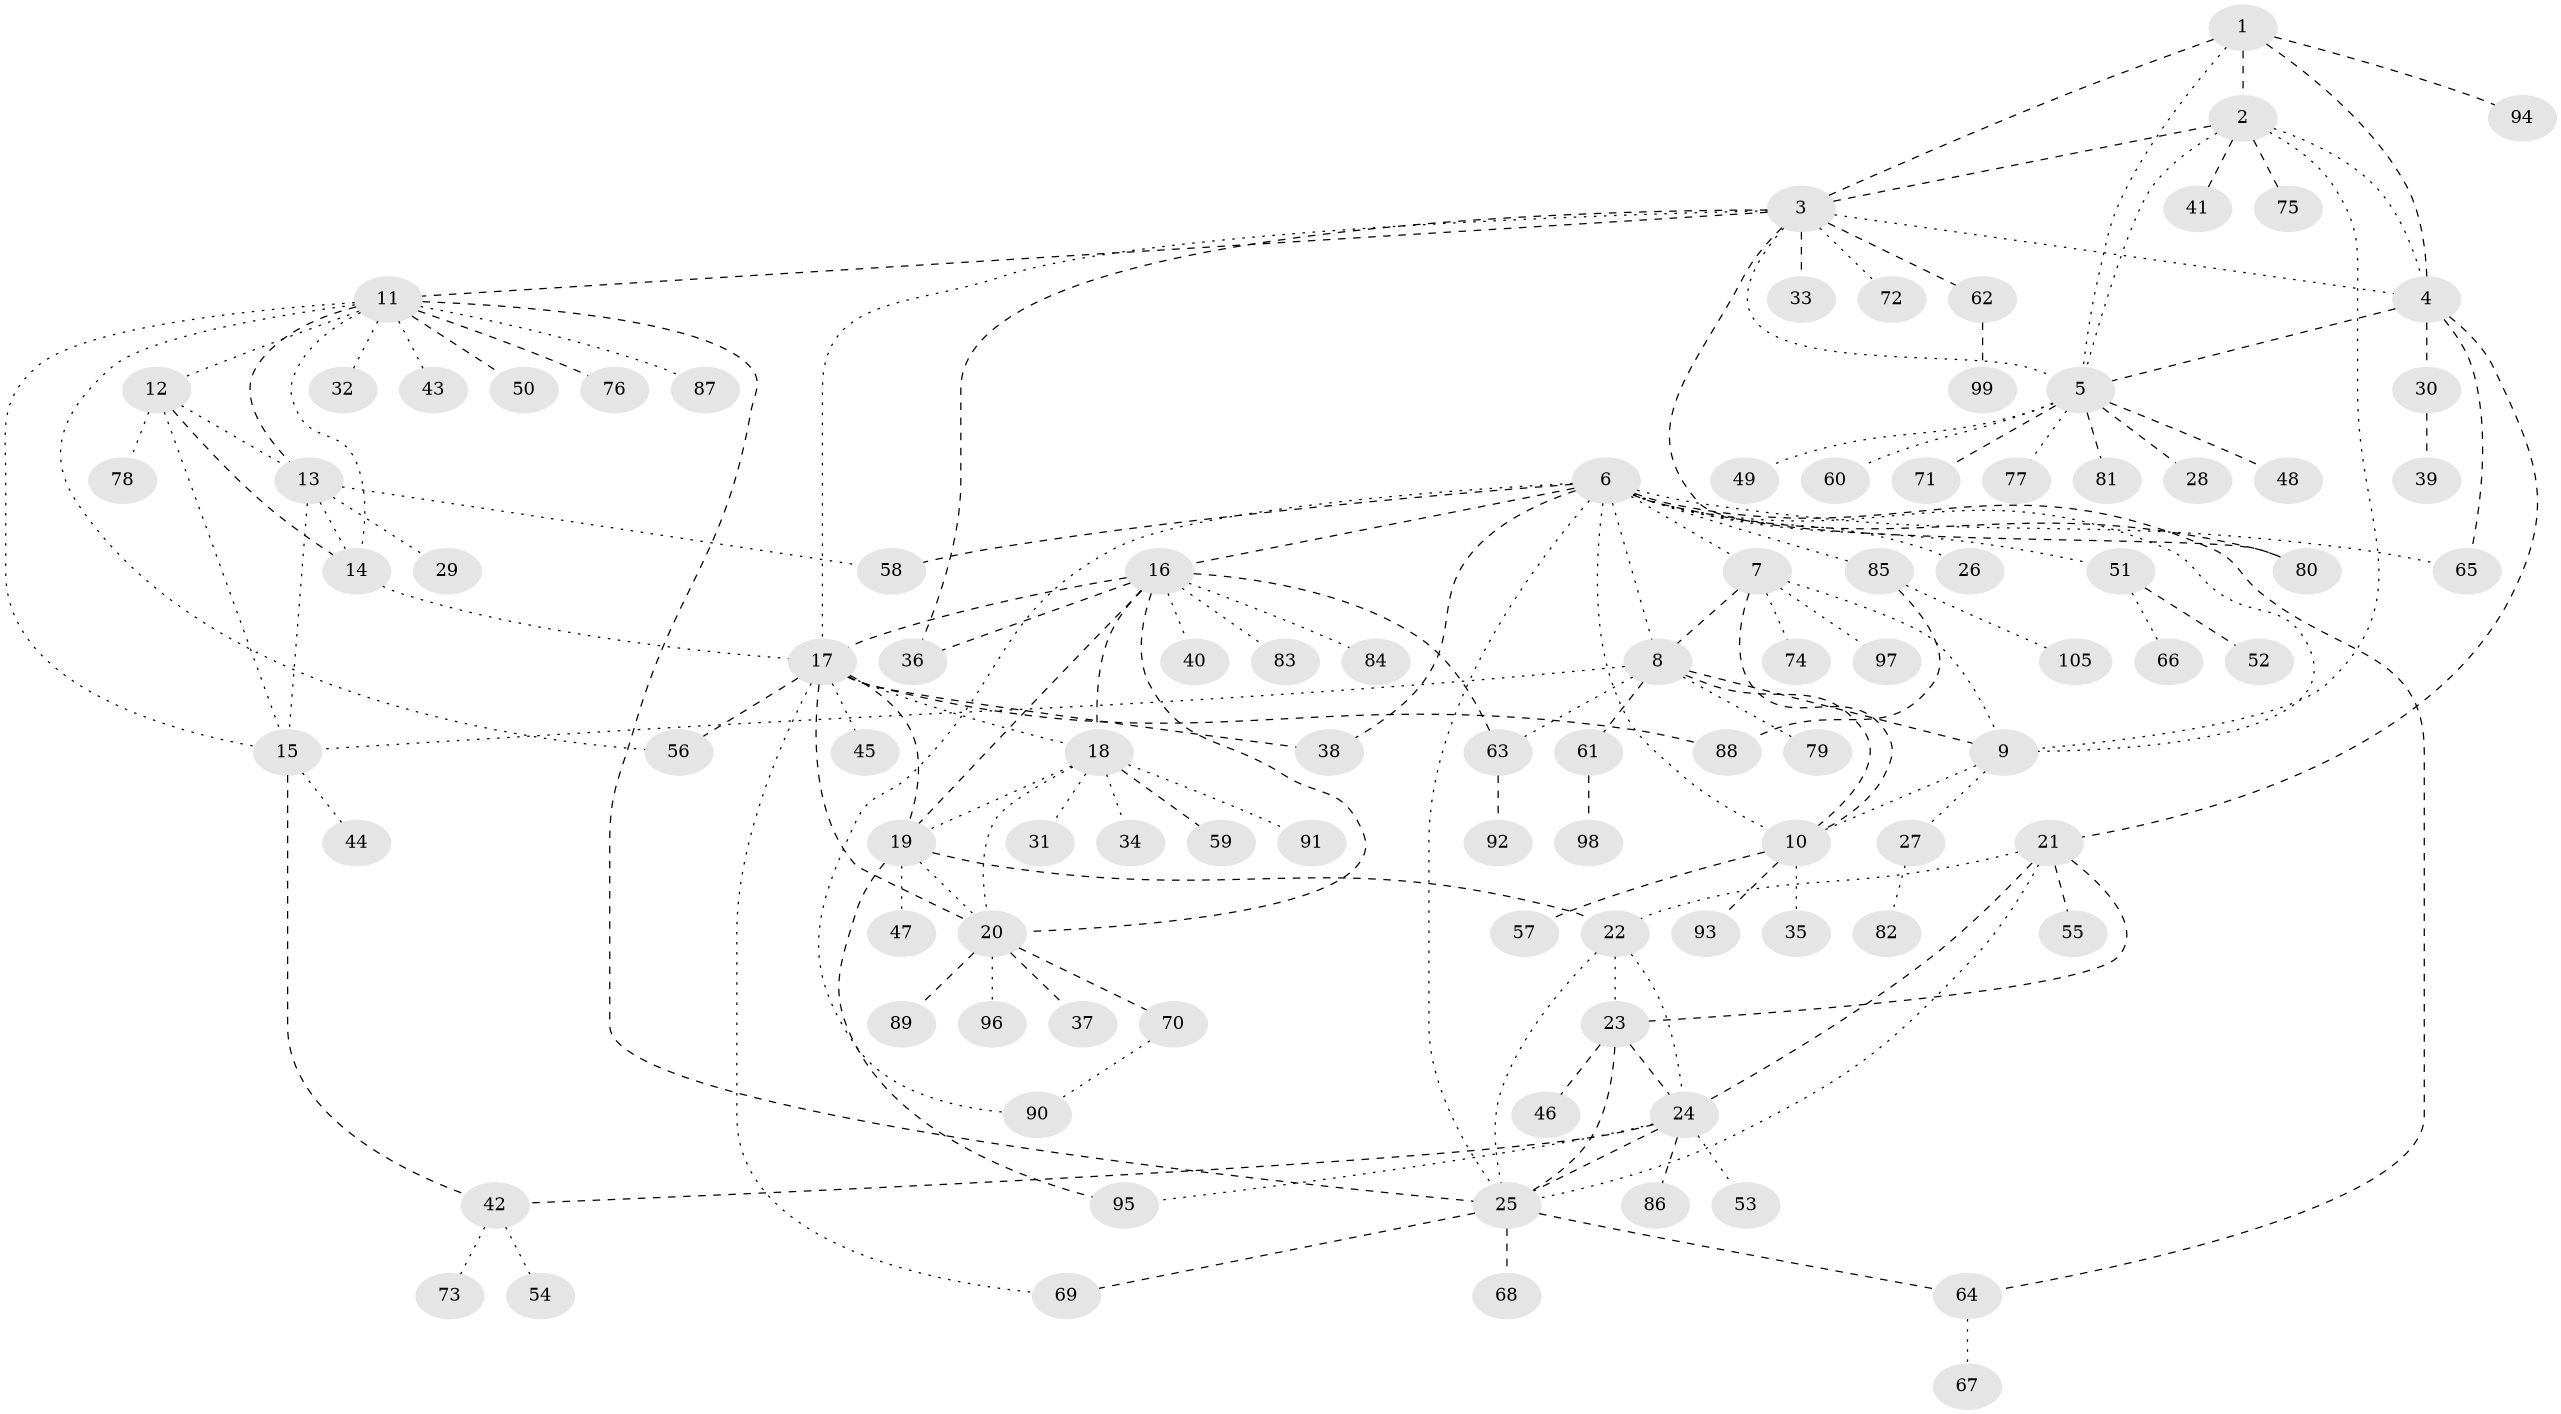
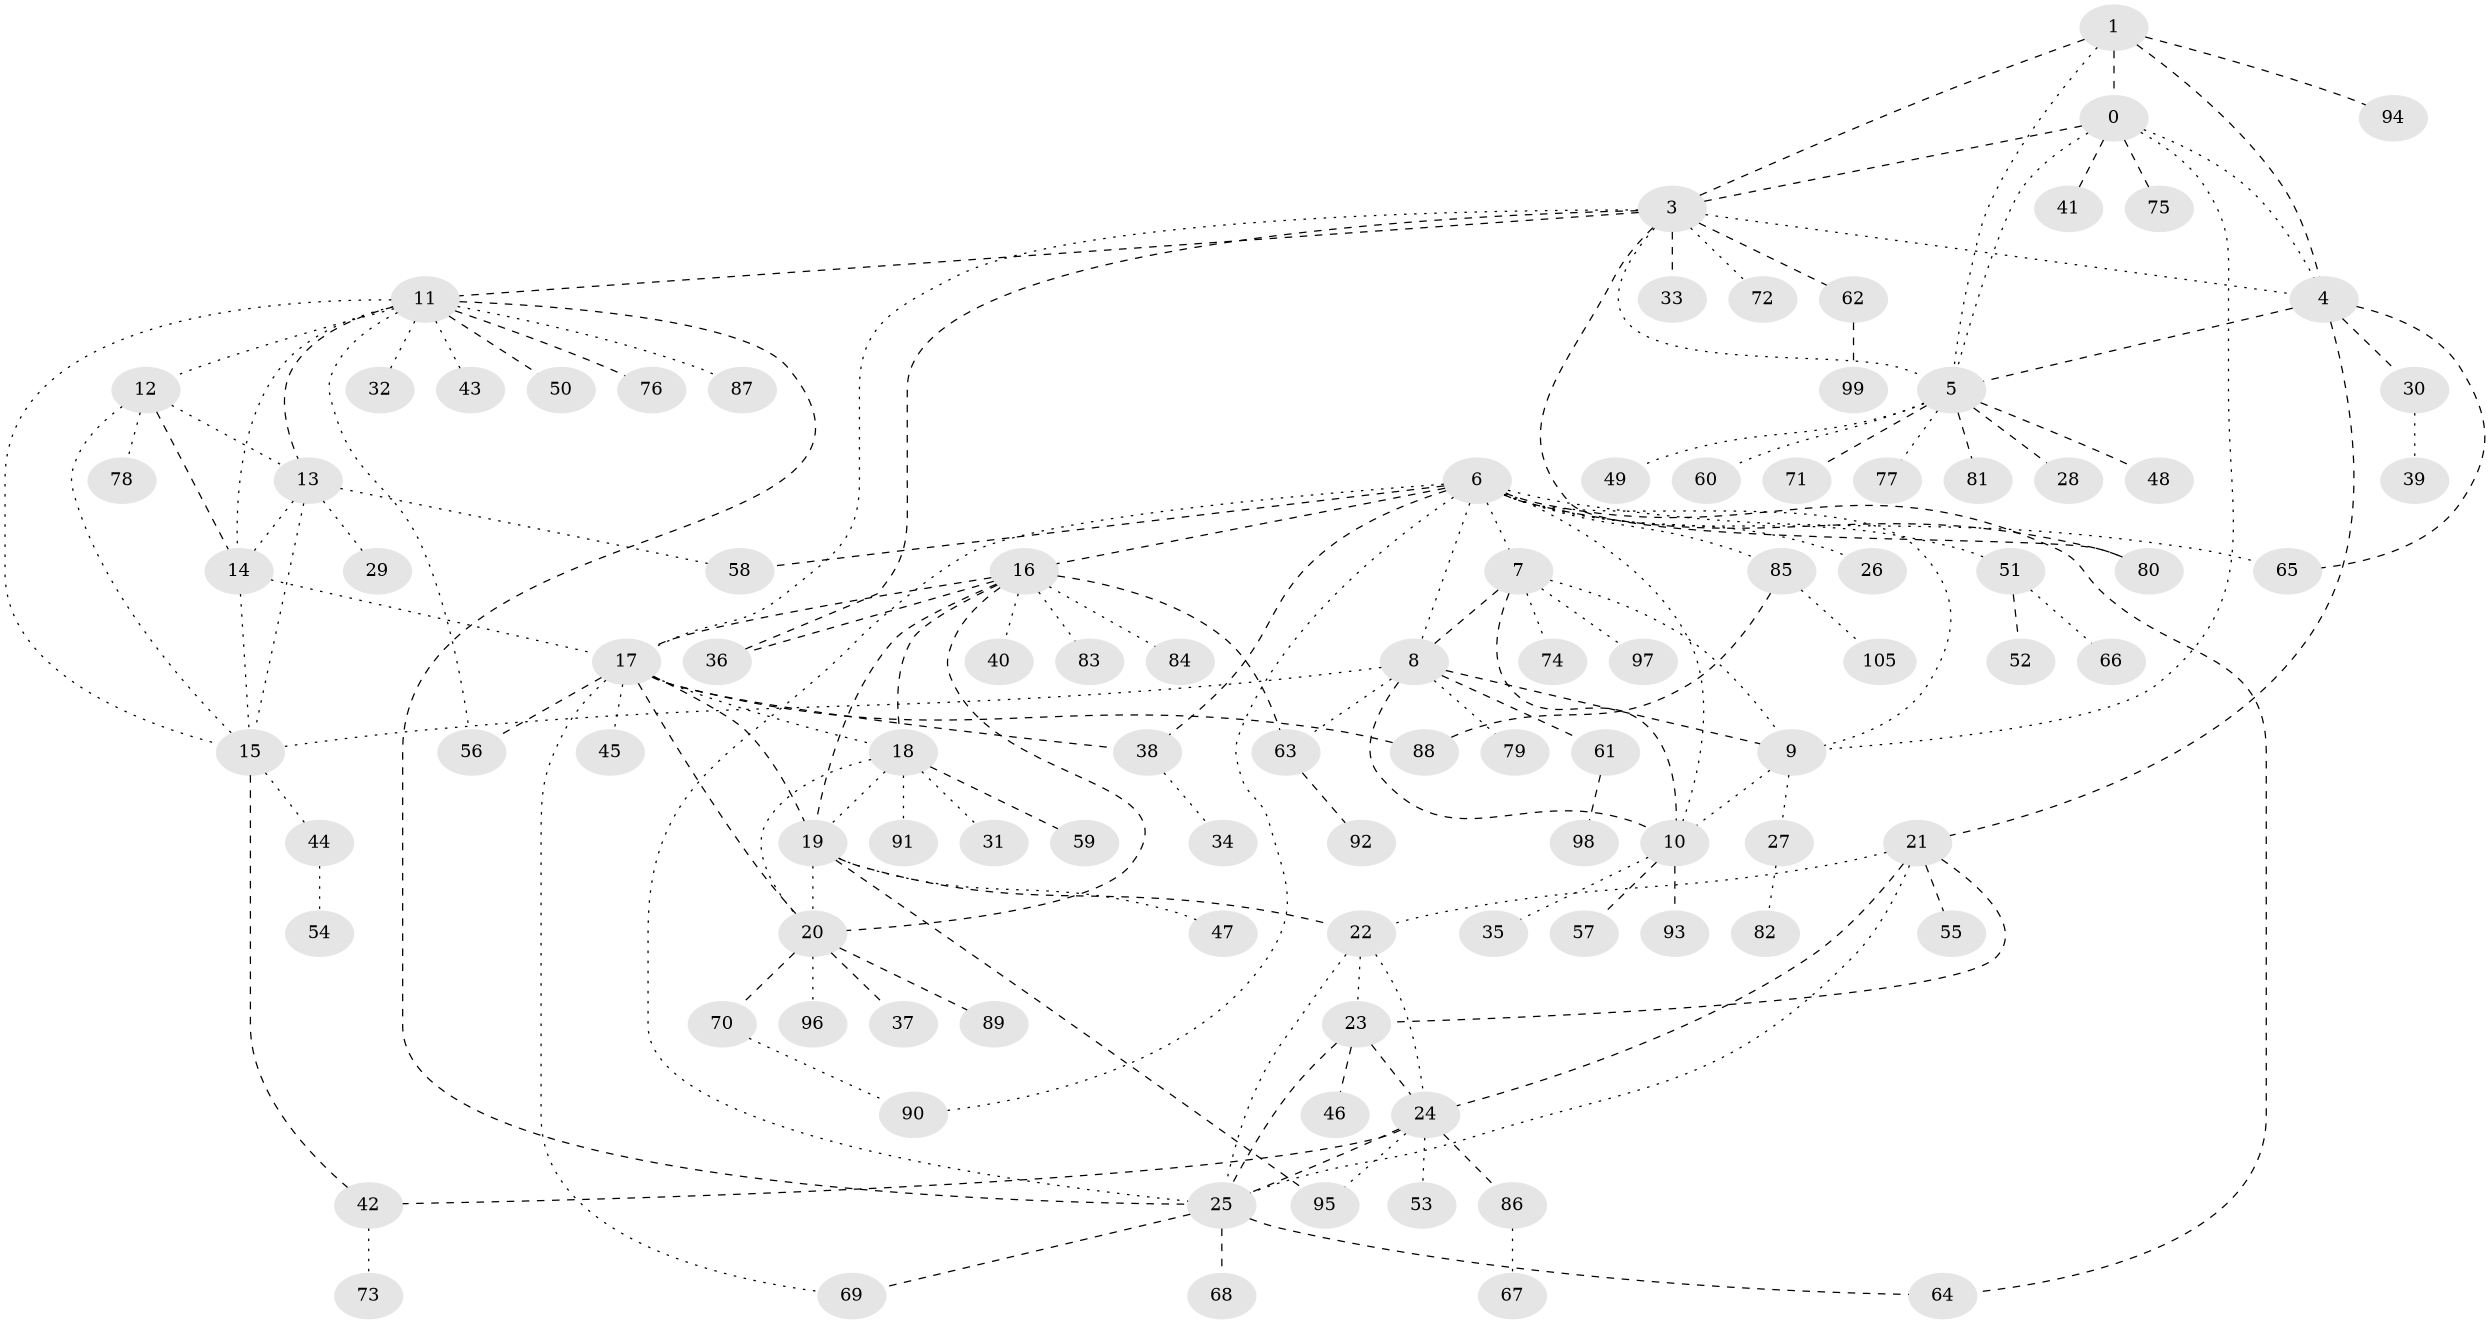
node "2": label "2" -> "0"
edge "30" -- "39": style dashed -> dotted
edge "14" -- "15": added
edge "18" -- "34": now "38" -- "34"
edge "42" -- "54": now "44" -- "54"
edge "64" -- "67": now "86" -- "67"
